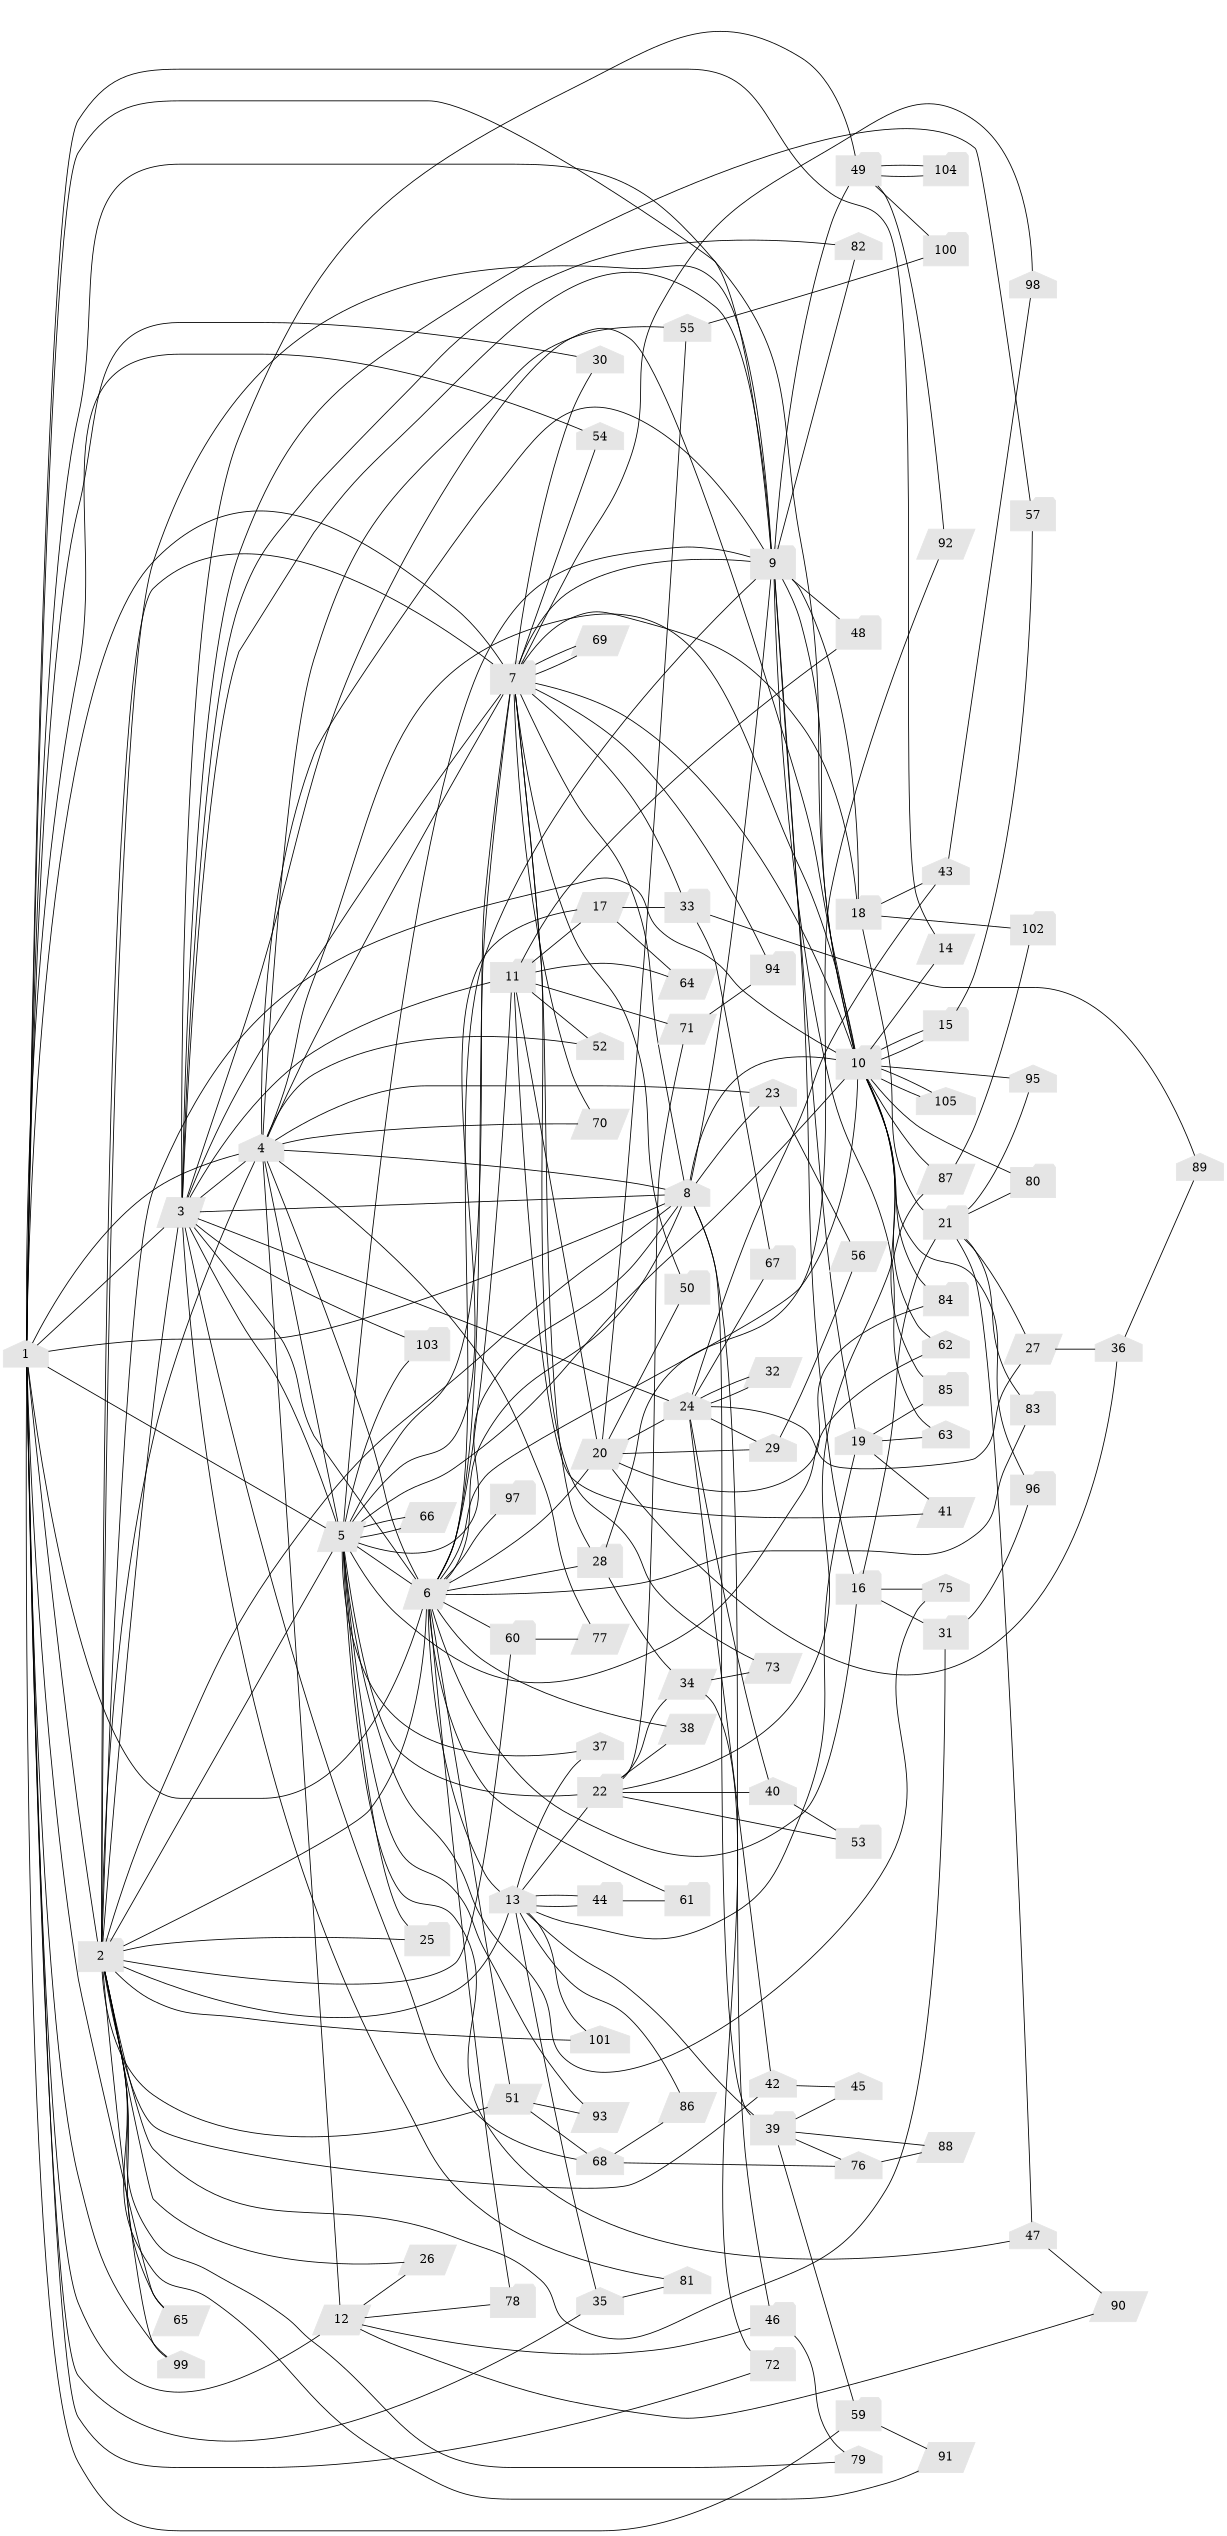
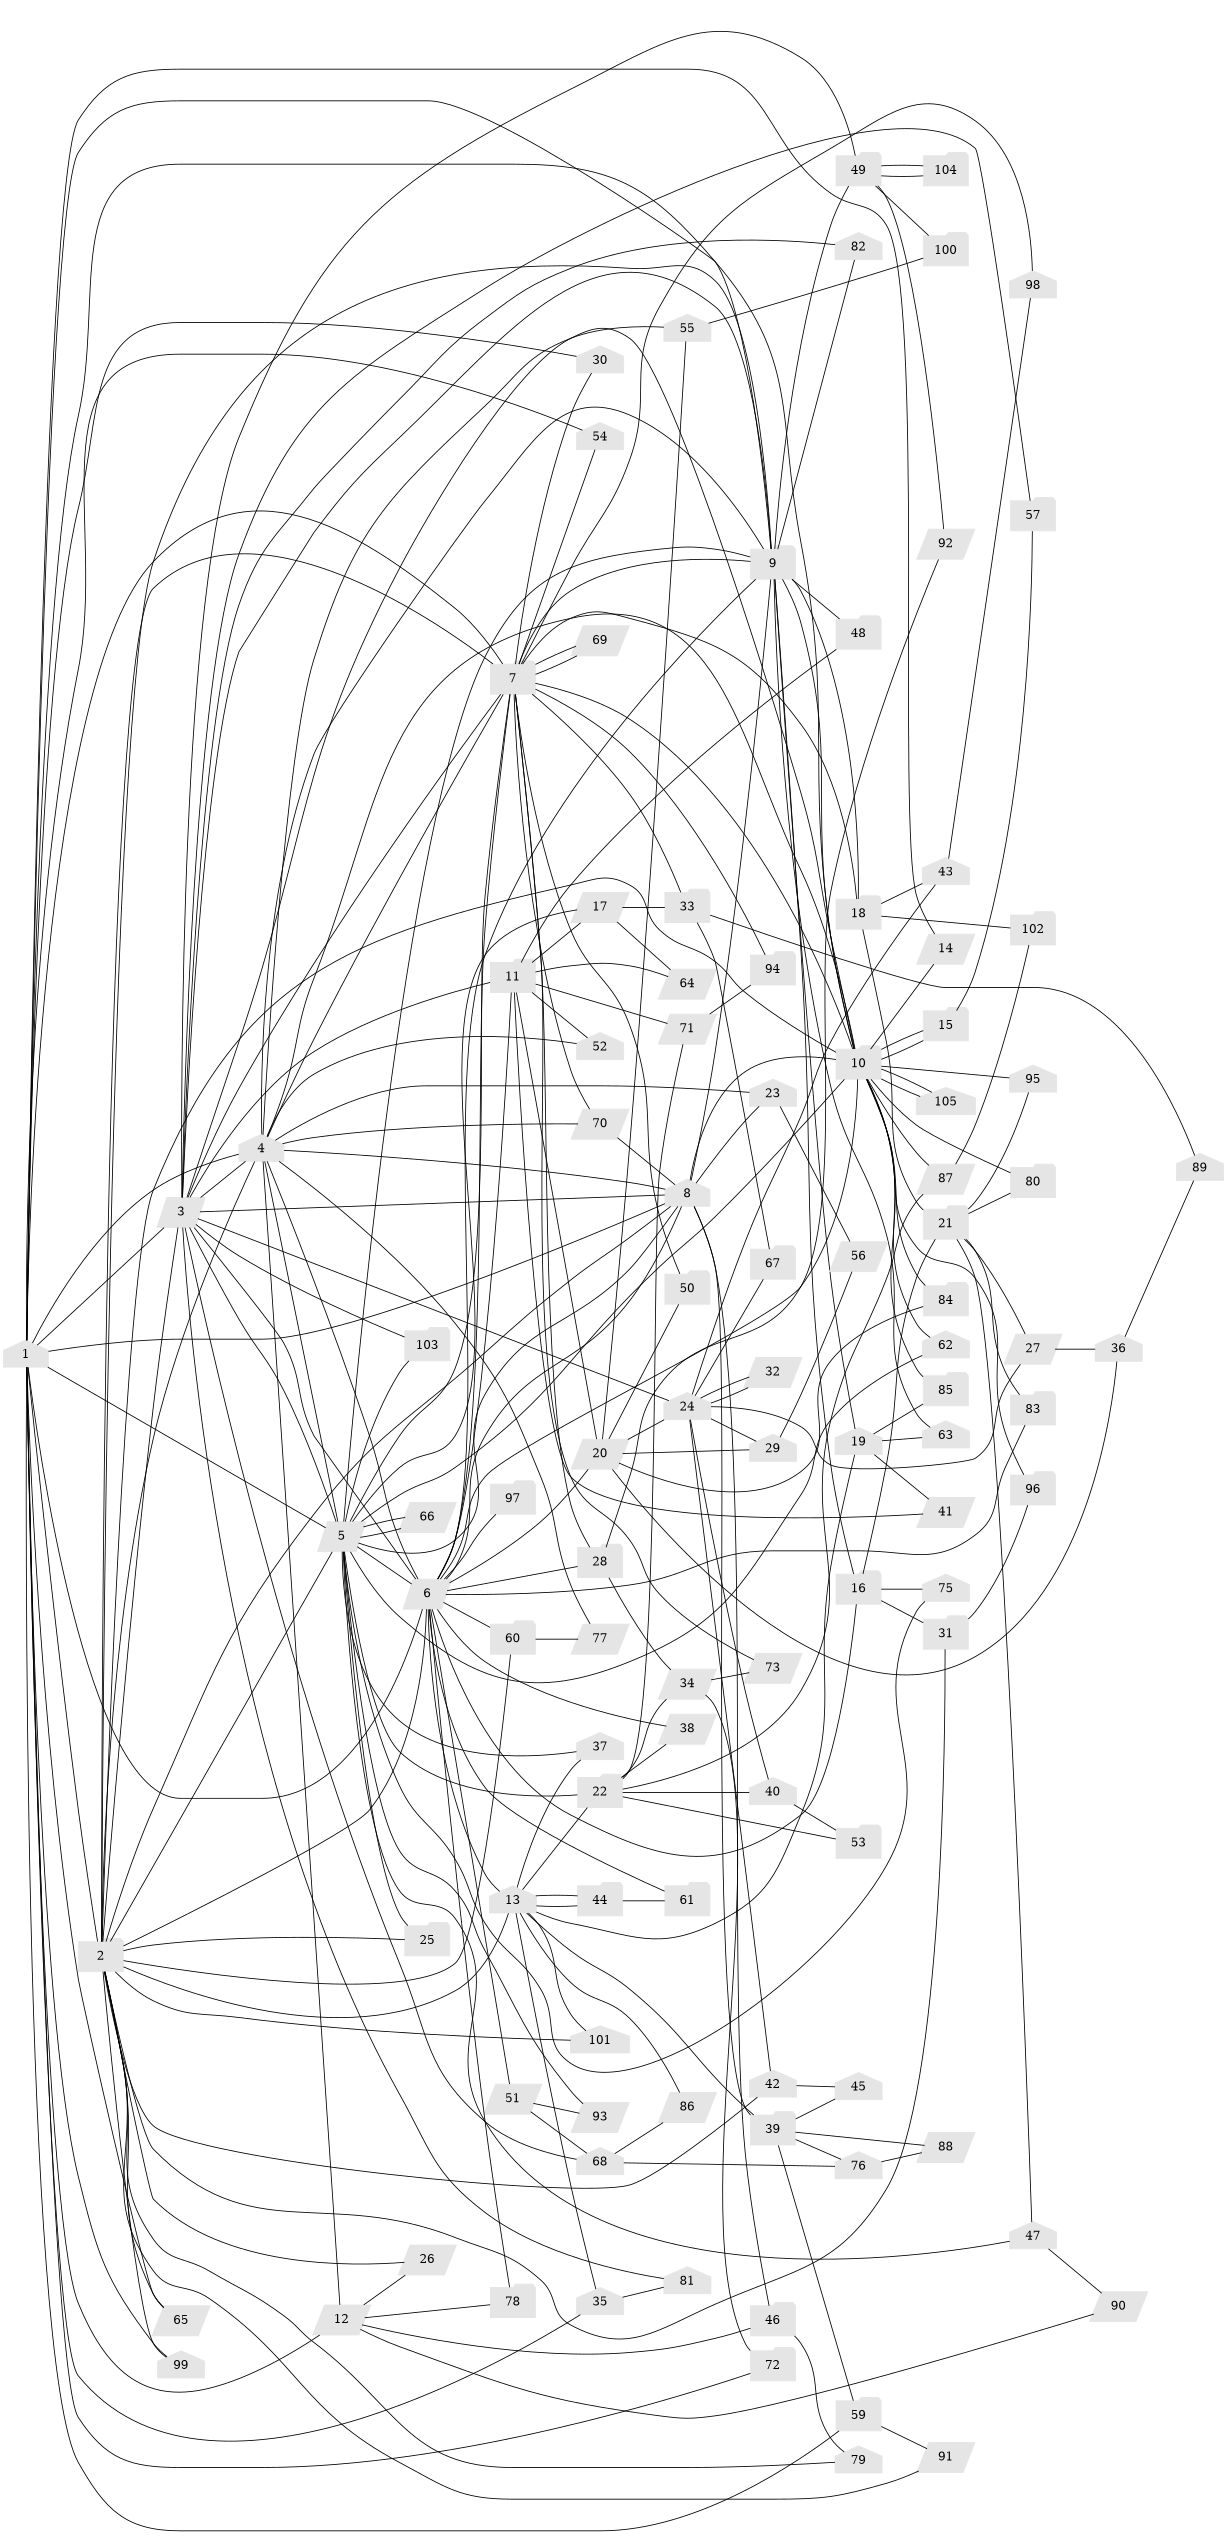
edge "7" -- "8": now "70" -- "8"
edge "2" -- "51": removed
